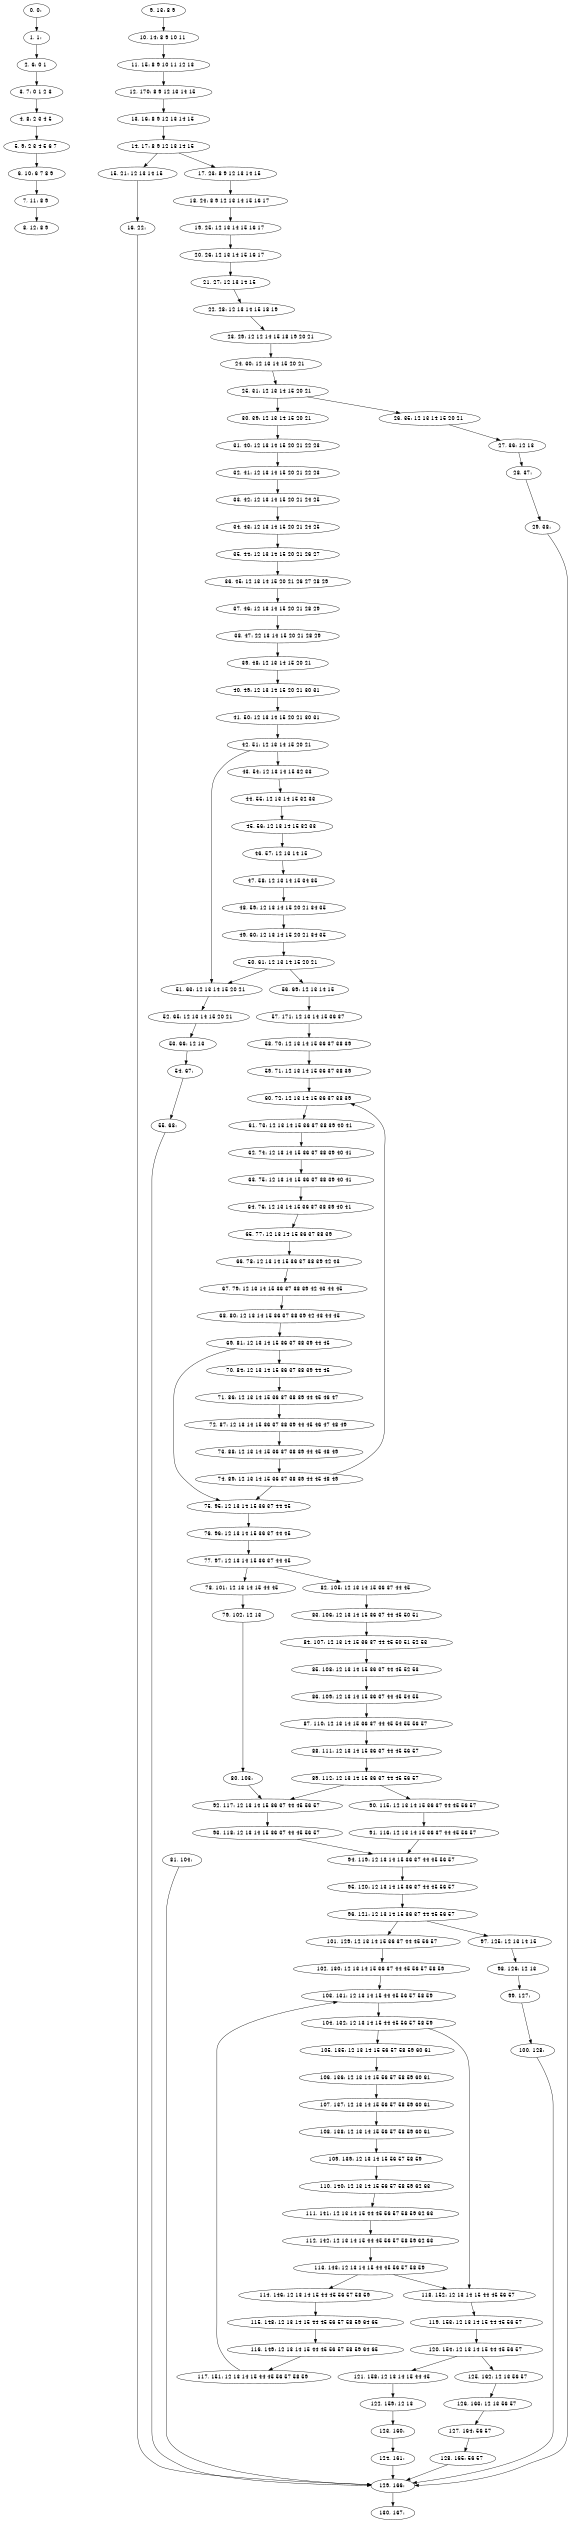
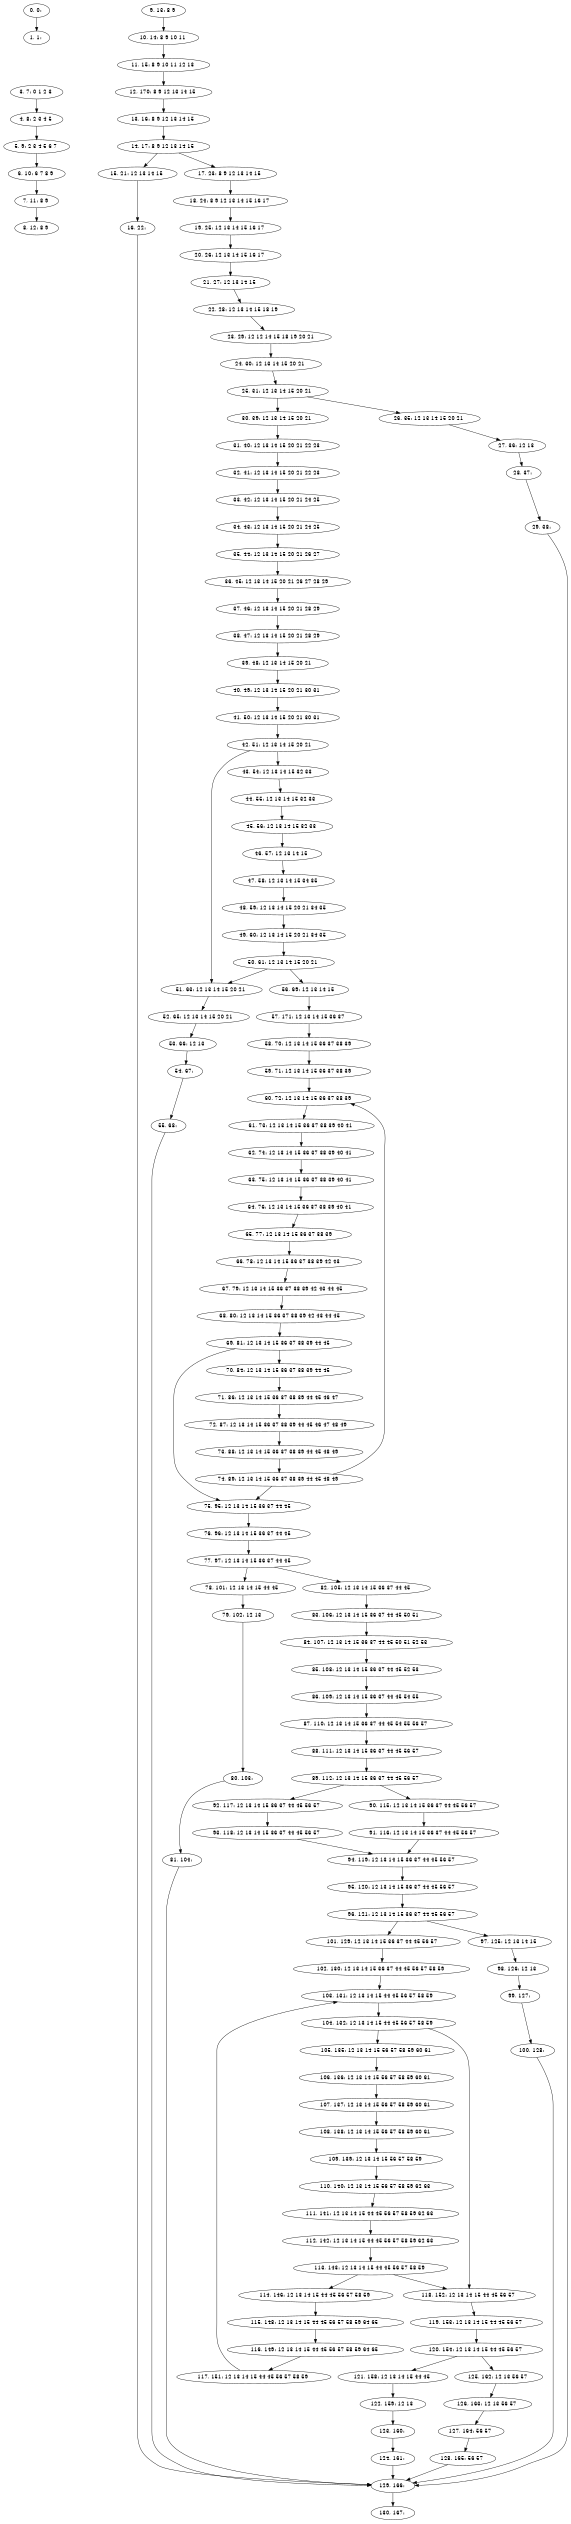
node "2, 6: 0 1": removed
node "38, 47: 22 13 14 15 20 21 28 29": label "38, 47: 22 13 14 15 20 21 28 29" -> "38, 47: 12 13 14 15 20 21 28 29"
edge "80, 103:" -> "92, 117: 12 13 14 15 36 37 44 45 56 57": now "80, 103:" -> "81, 104:"
